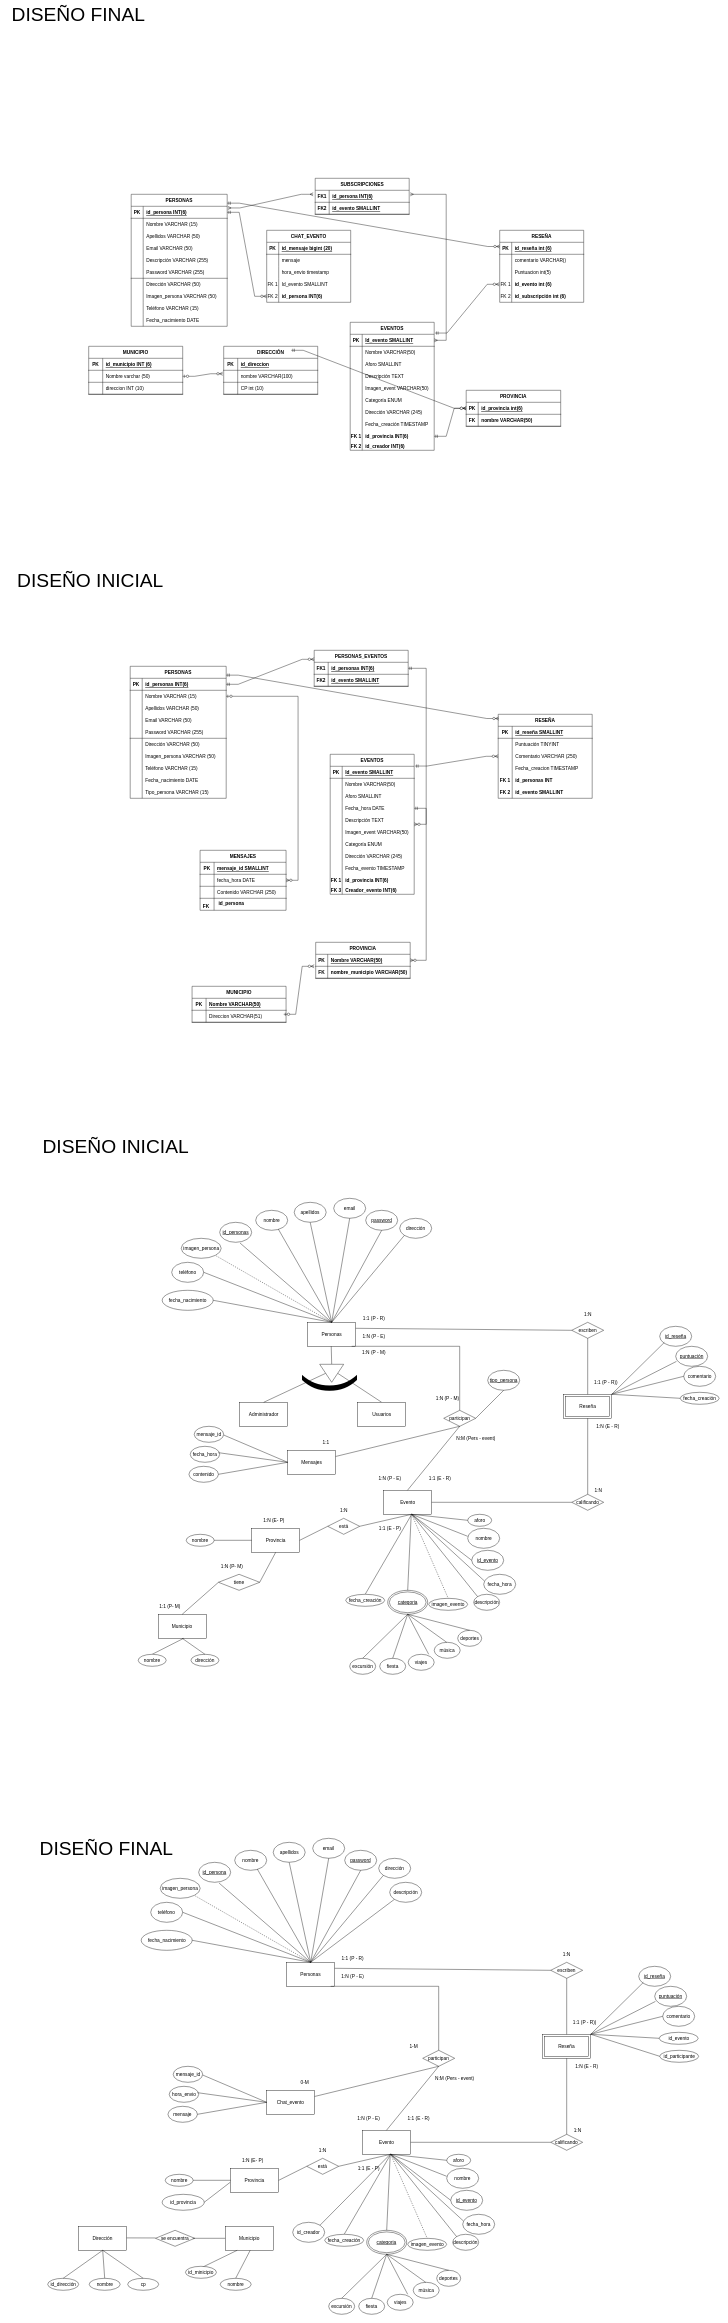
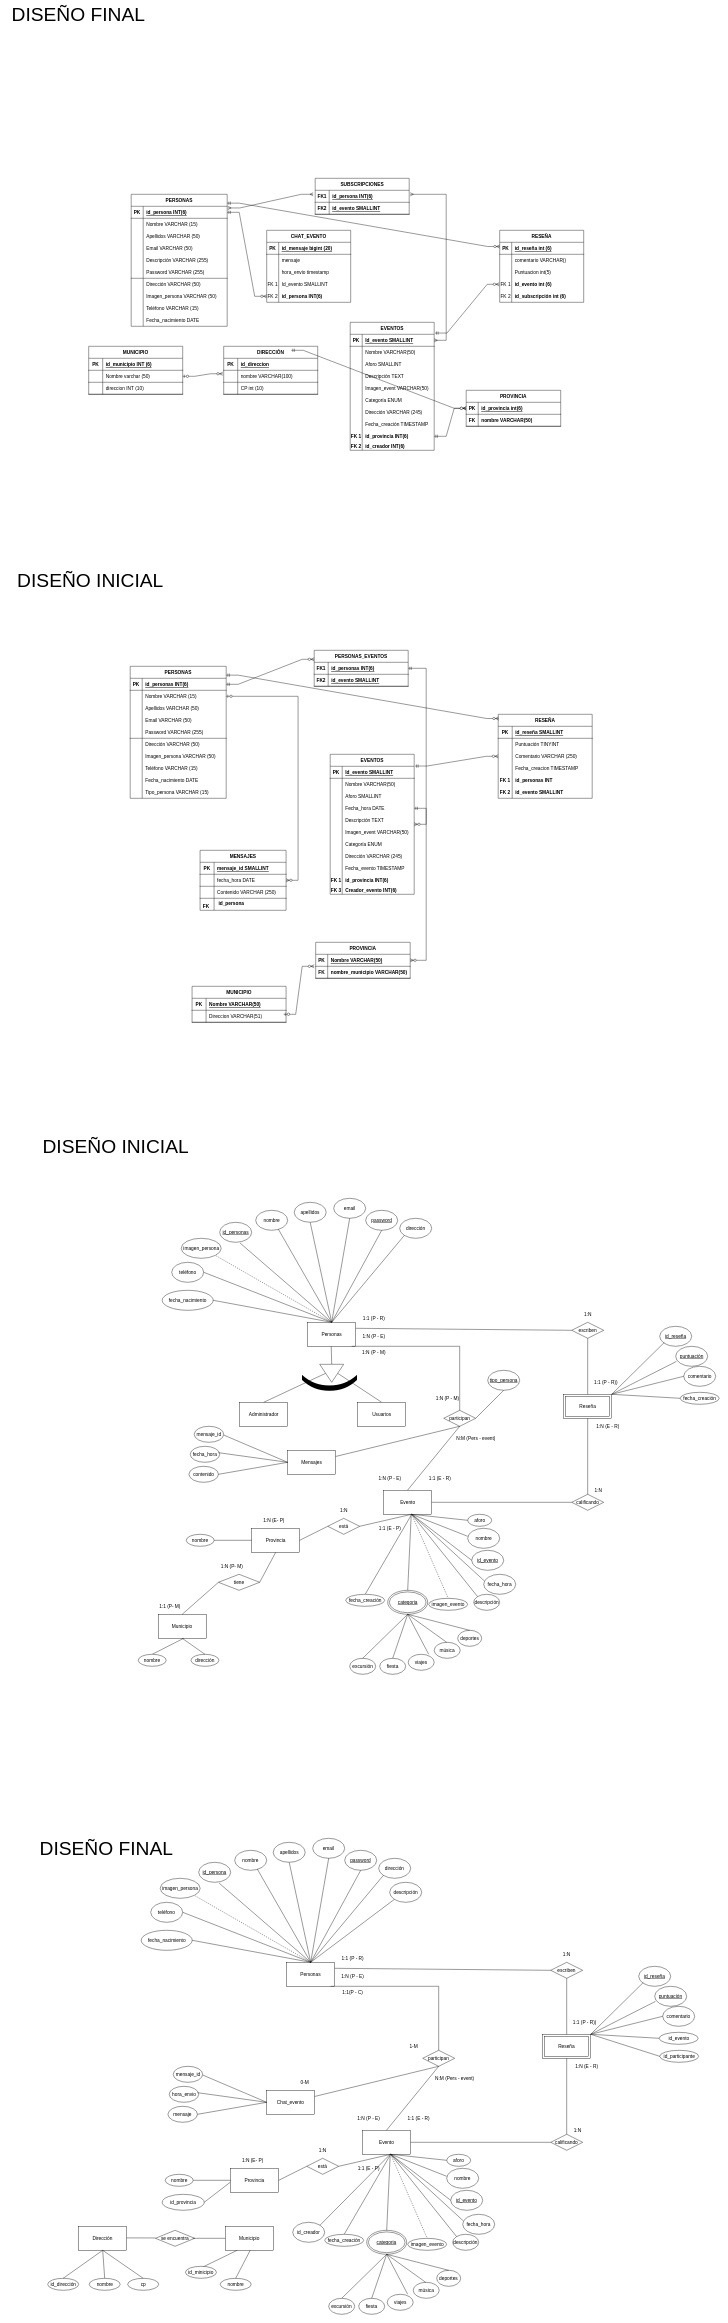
node "1:1": removed
node "1:1(P - C)": added
